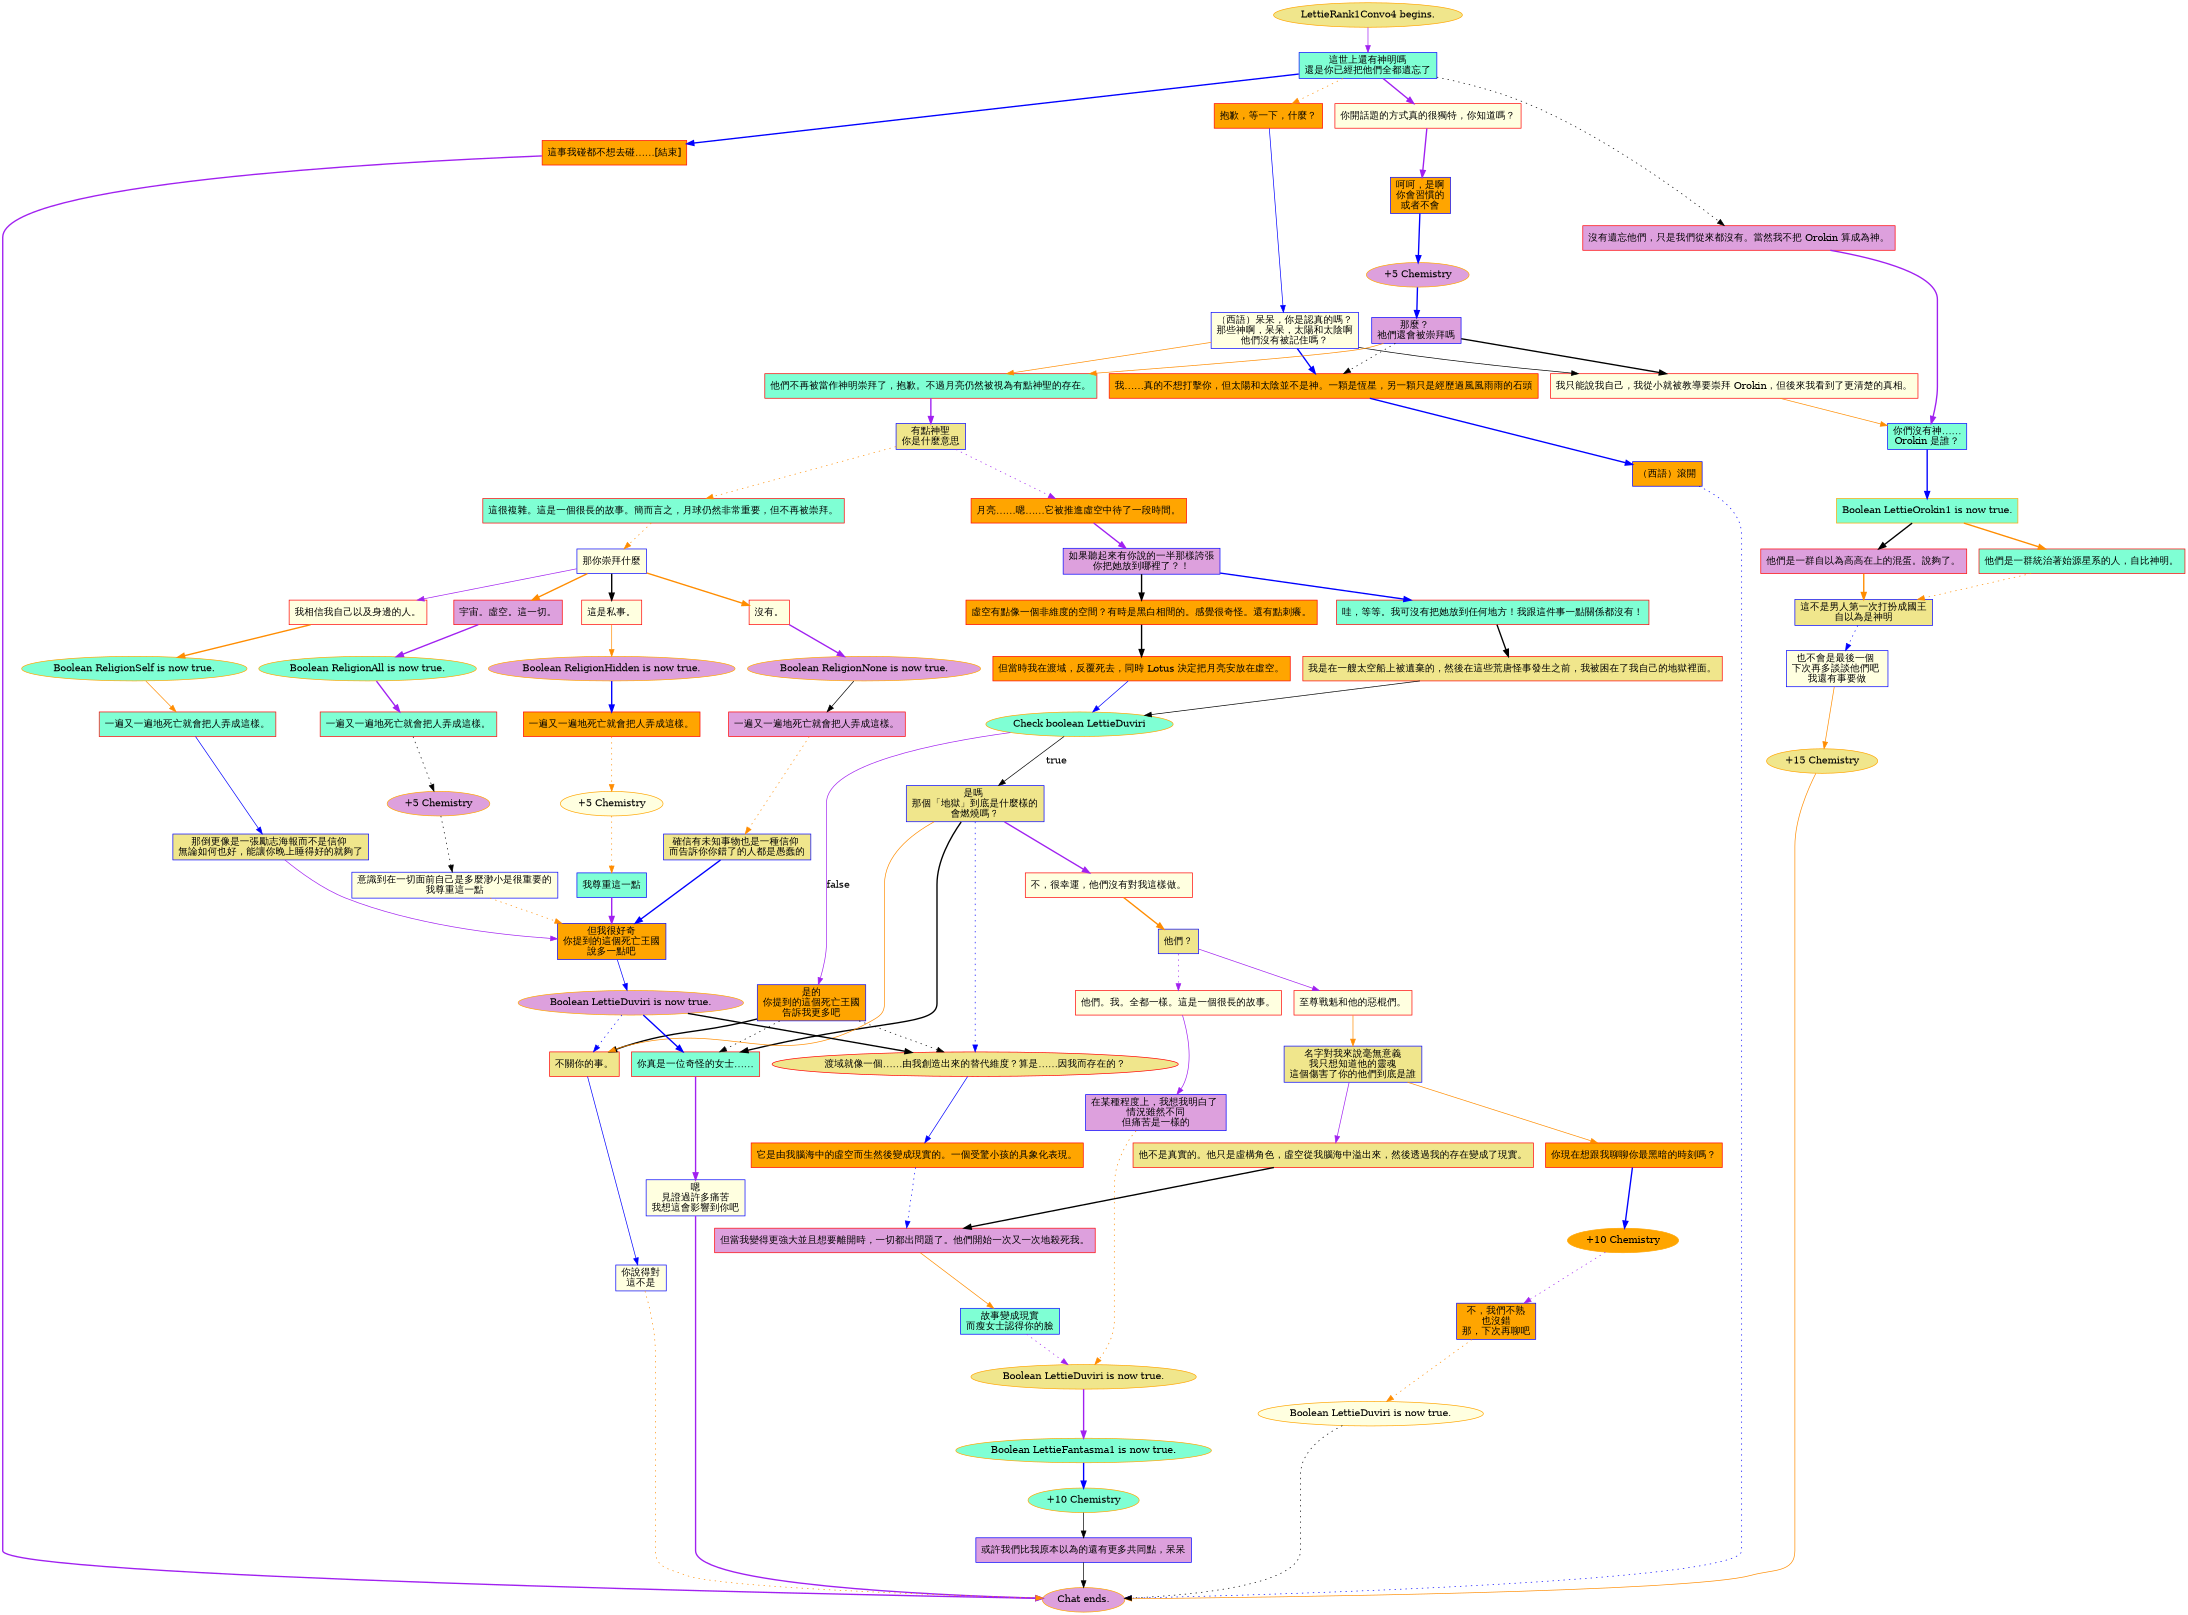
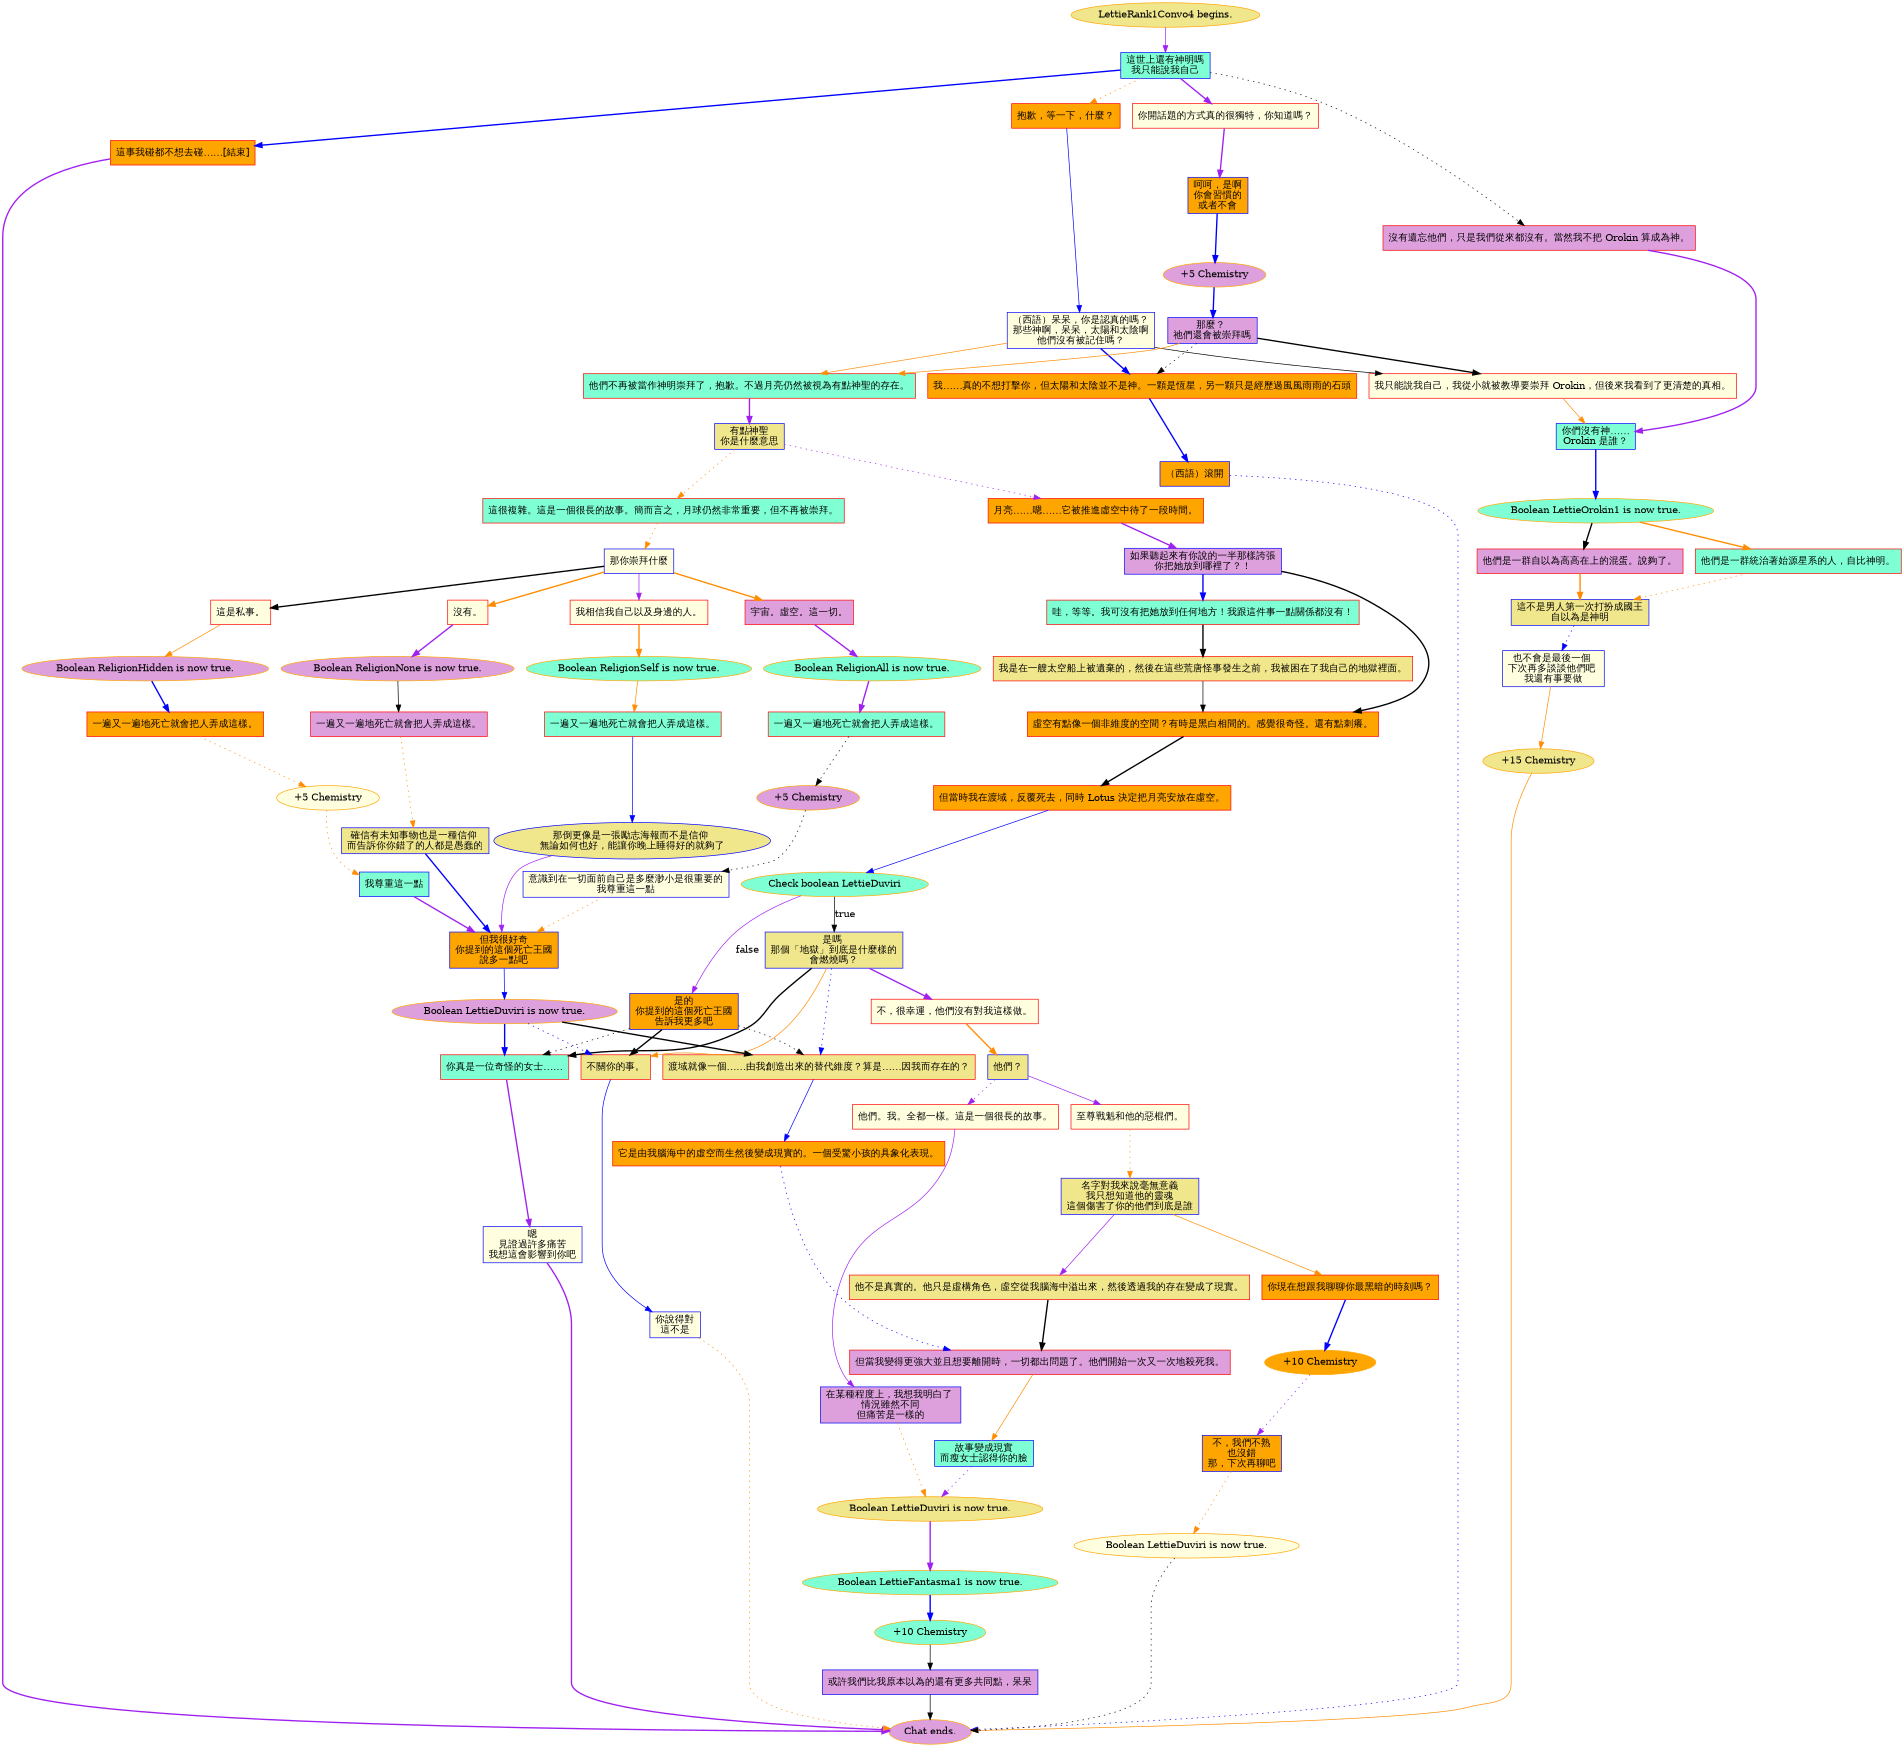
node "這世上還有神明嗎 還是你已經把他們全都遺忘了": label "這世上還有神明嗎 還是你已經把他們全都遺忘了" -> "這世上還有神明嗎 我只能說我自己"
node "Boolean LettieOrokin1 is now true.": shape box -> ellipse
edge "我是在一艘太空船上被遺棄的，然後在這些荒唐怪事發生之前，我被困在了我自己的地獄裡面。" -> "Check boolean LettieDuviri": now "我是在一艘太空船上被遺棄的，然後在這些荒唐怪事發生之前，我被困在了我自己的地獄裡面。" -> "虛空有點像一個非維度的空間？有時是黑白相間的。感覺很奇怪。還有點刺癢。"
node "那倒更像是一張勵志海報而不是信仰 無論如何也好，能讓你晚上睡得好的就夠了": shape box -> ellipse
edge "至尊戰魁和他的惡棍們。" -> "名字對我來說毫無意義 我只想知道他的靈魂 這個傷害了你的他們到底是誰": style solid -> dotted
node "渡域就像一個……由我創造出來的替代維度？算是……因我而存在的？": shape ellipse -> box
